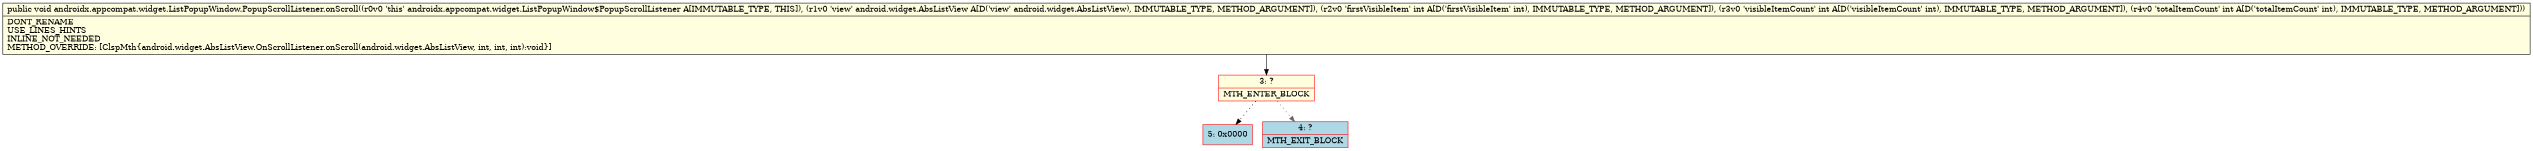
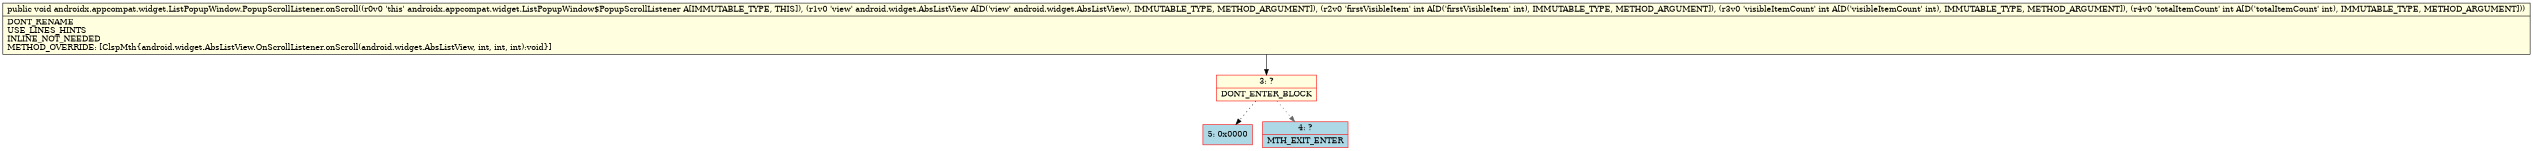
node "3: ?": text "MTH_ENTER_BLOCK" -> "DONT_ENTER_BLOCK"
node "4: ?": text "MTH_EXIT_BLOCK" -> "MTH_EXIT_ENTER"
